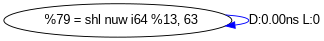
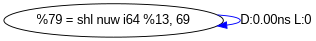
node "%79 = shl nuw i64 %13, 63": label "%79 = shl nuw i64 %13, 63" -> "%79 = shl nuw i64 %13, 69"
